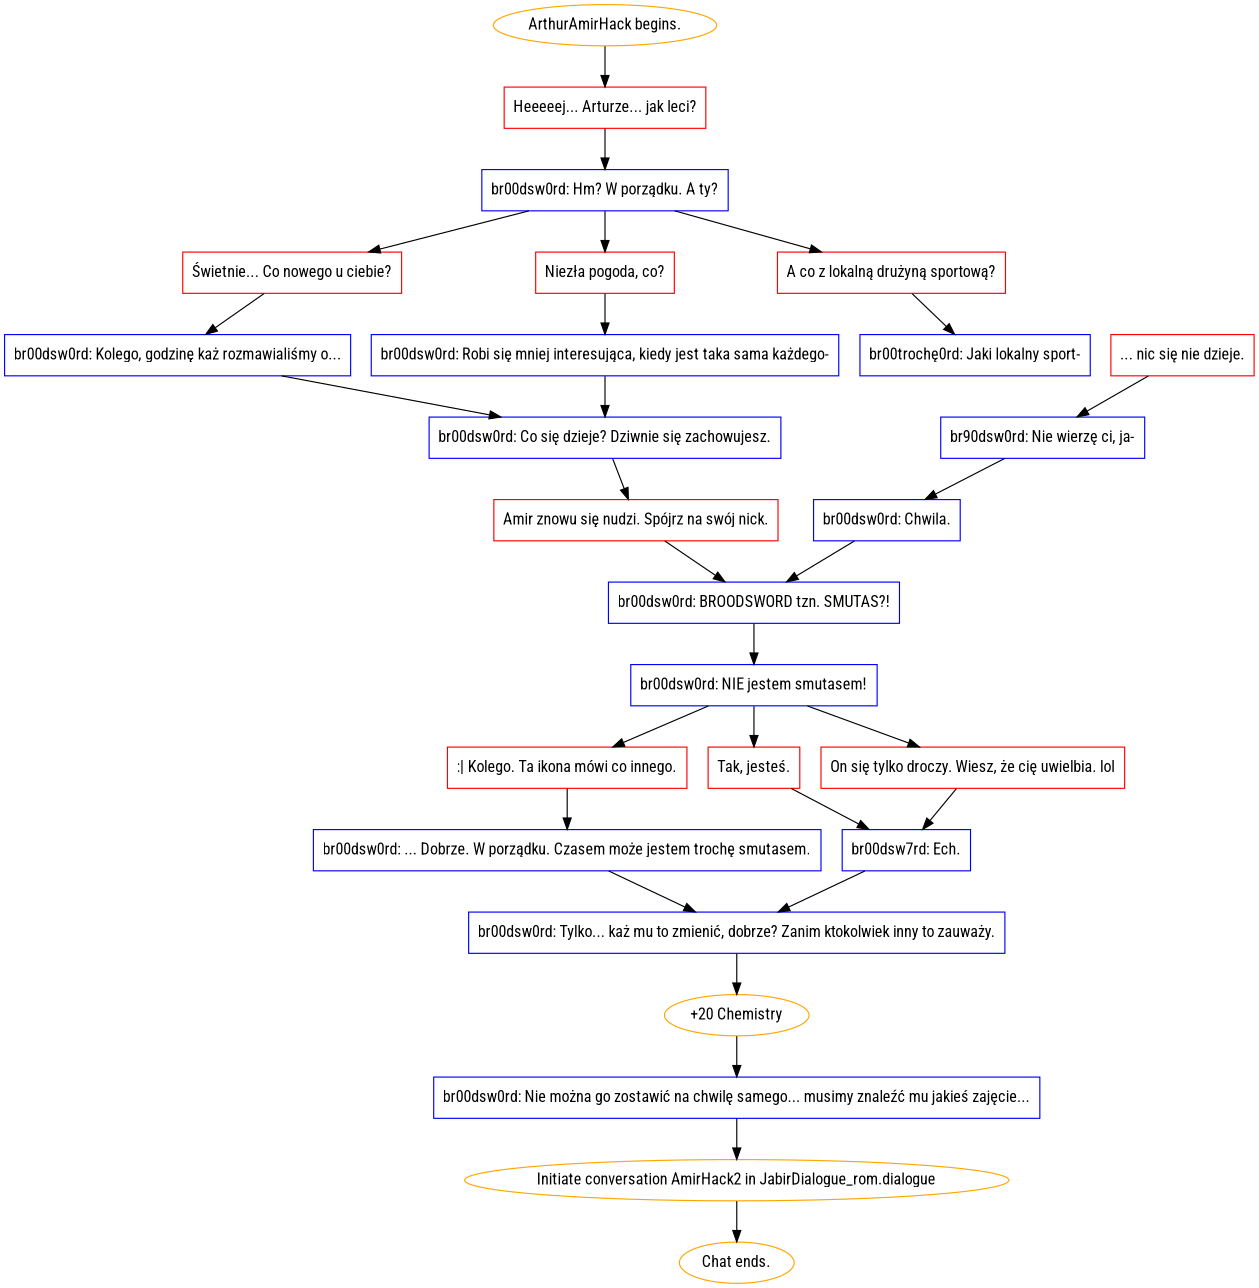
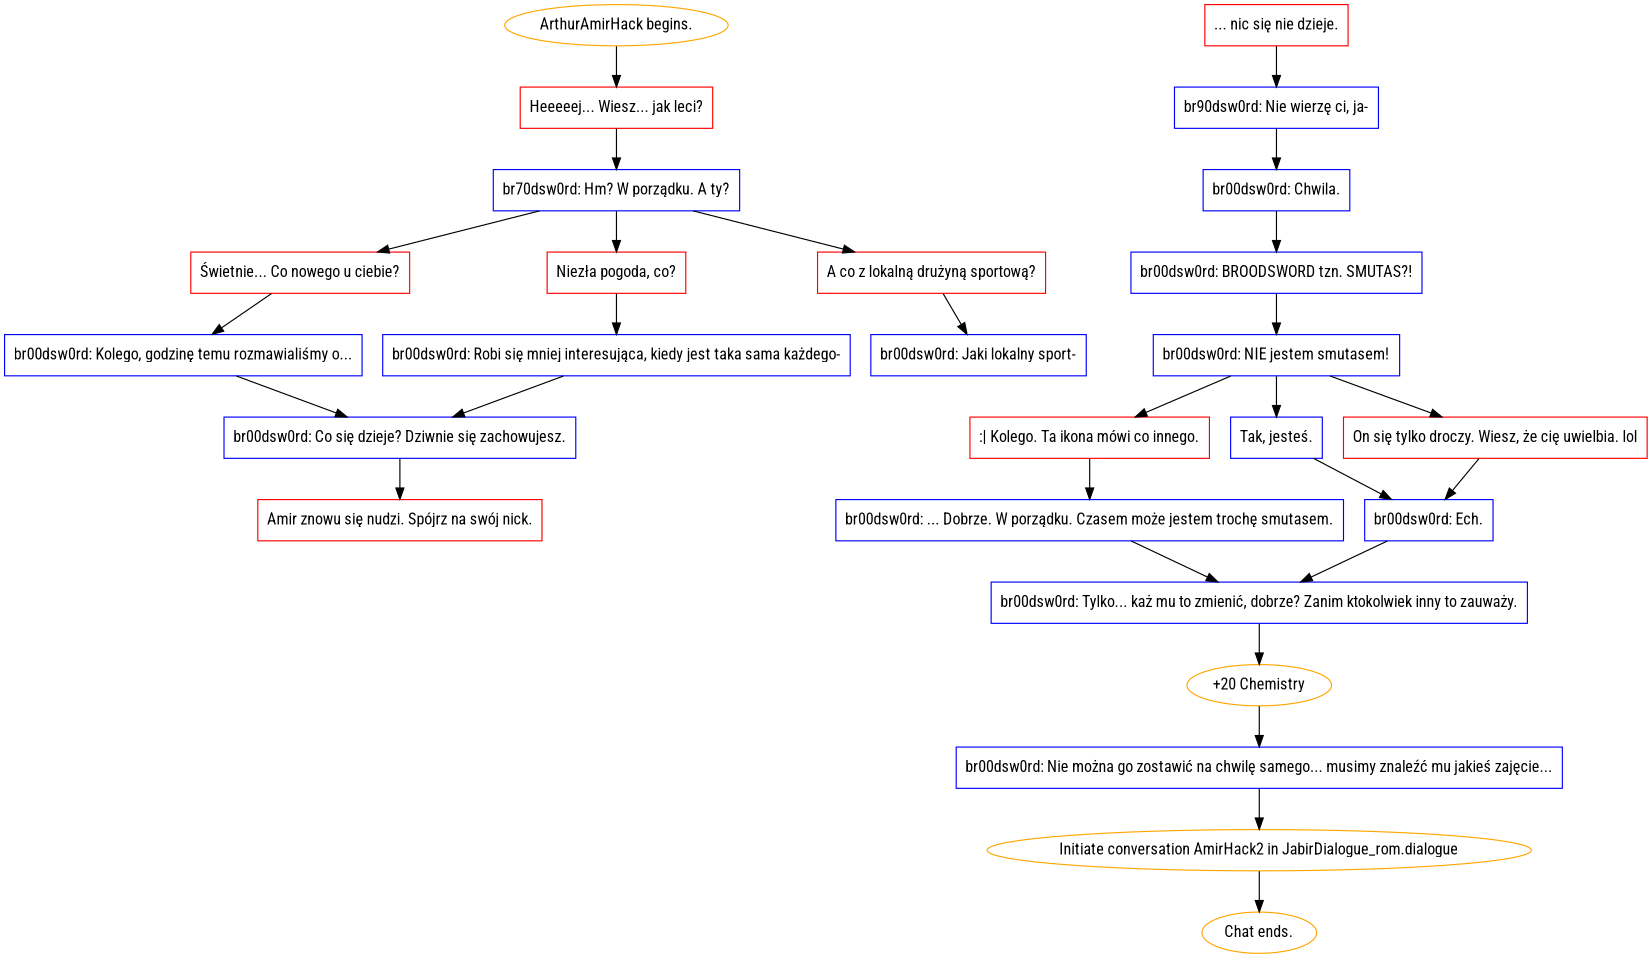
node "Heeeeej... Arturze... jak leci?": label "Heeeeej... Arturze... jak leci?" -> "Heeeeej... Wiesz... jak leci?"
node "br00dsw0rd: Hm? W porządku. A ty?": label "br00dsw0rd: Hm? W porządku. A ty?" -> "br70dsw0rd: Hm? W porządku. A ty?"
node "br00dsw0rd: Kolego, godzinę każ rozmawialiśmy o...": label "br00dsw0rd: Kolego, godzinę każ rozmawialiśmy o..." -> "br00dsw0rd: Kolego, godzinę temu rozmawialiśmy o..."
node "br00trochę0rd: Jaki lokalny sport-": label "br00trochę0rd: Jaki lokalny sport-" -> "br00dsw0rd: Jaki lokalny sport-"
edge "Amir znowu się nudzi. Spójrz na swój nick." -> "br00dsw0rd: BROODSWORD tzn. SMUTAS?!": removed
node "Tak, jesteś.": color red -> blue
node "br00dsw7rd: Ech.": label "br00dsw7rd: Ech." -> "br00dsw0rd: Ech."
